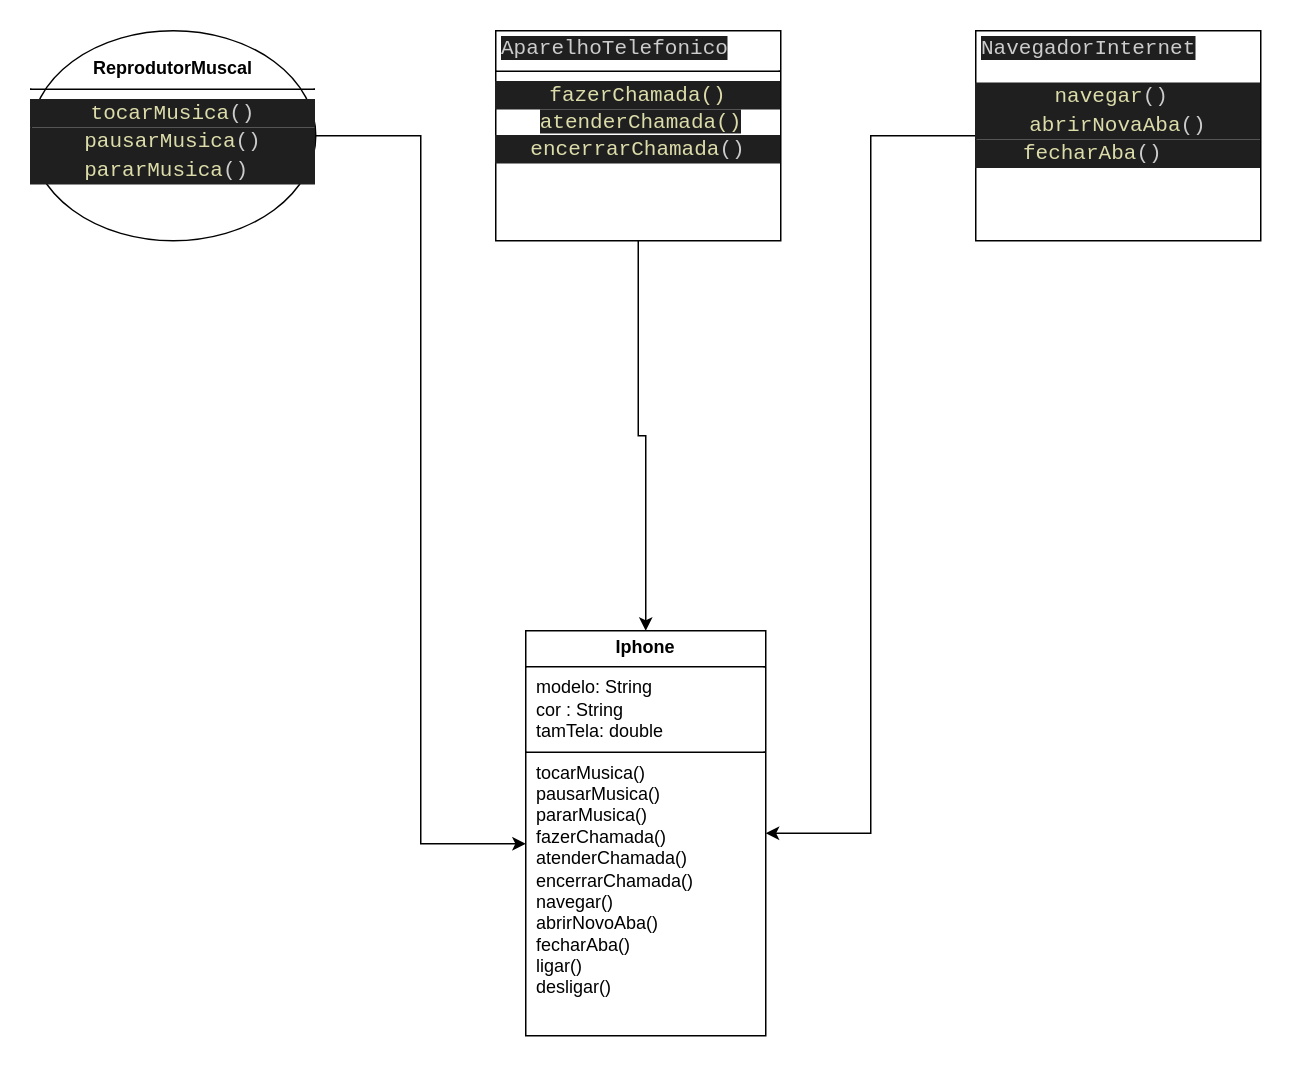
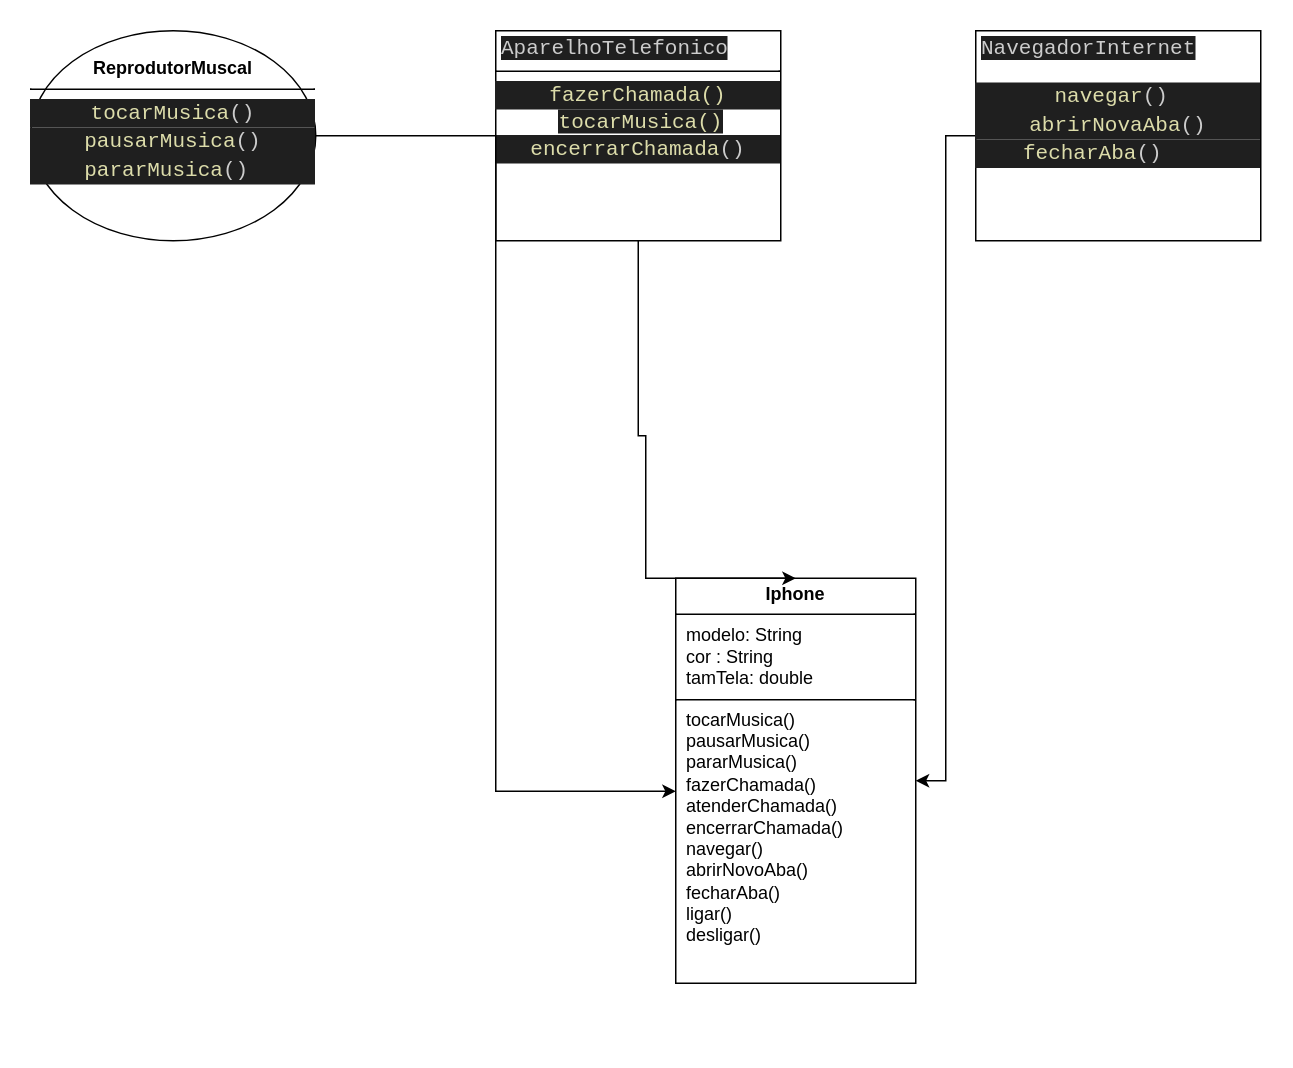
node "AparelhoTelefonico fazerChamada() atenderChamada() encerrarChamada()": label "AparelhoTelefonico fazerChamada() atenderChamada() encerrarChamada()" -> "AparelhoTelefonico fazerChamada() tocarMusica() encerrarChamada()"
node "Iphone modelo: String cor : String tamTela: double tocarMusica() pausarMusica() pararMusica() fazerChamada() atenderChamada() encerrarChamada() navegar() abrirNovoAba() fecharAba() ligar() desligar()": moved (646, 833) -> (796, 781)
